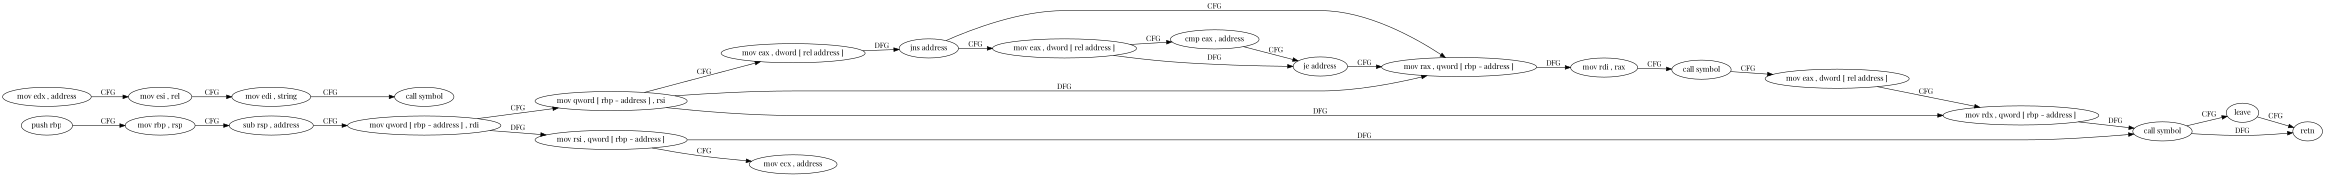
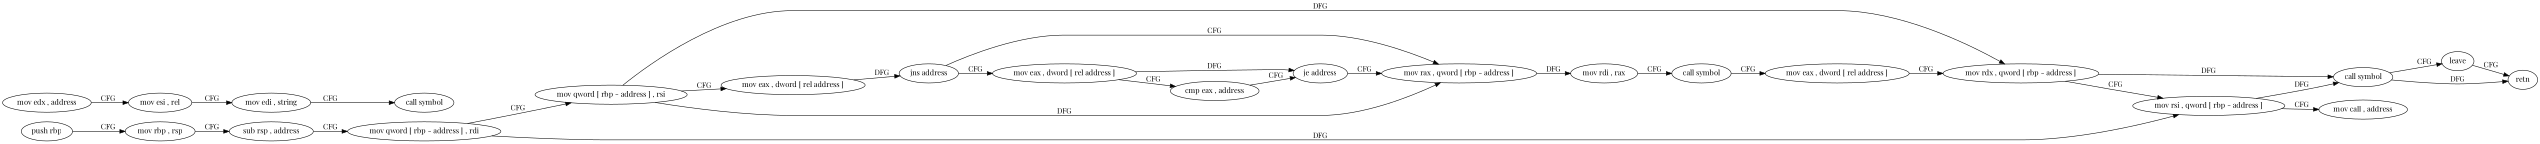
edge "mov rdx , qword [ rbp - address ]" -> "mov rsi , qword [ rbp - address ]": added, label "CFG"
node "mov ecx , address": label "mov ecx , address" -> "mov call , address"
